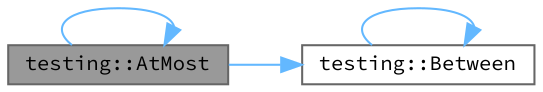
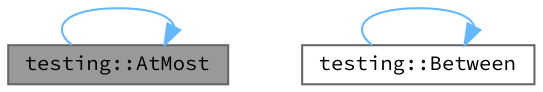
edge "testing::AtMost" -> "testing::Between": removed
